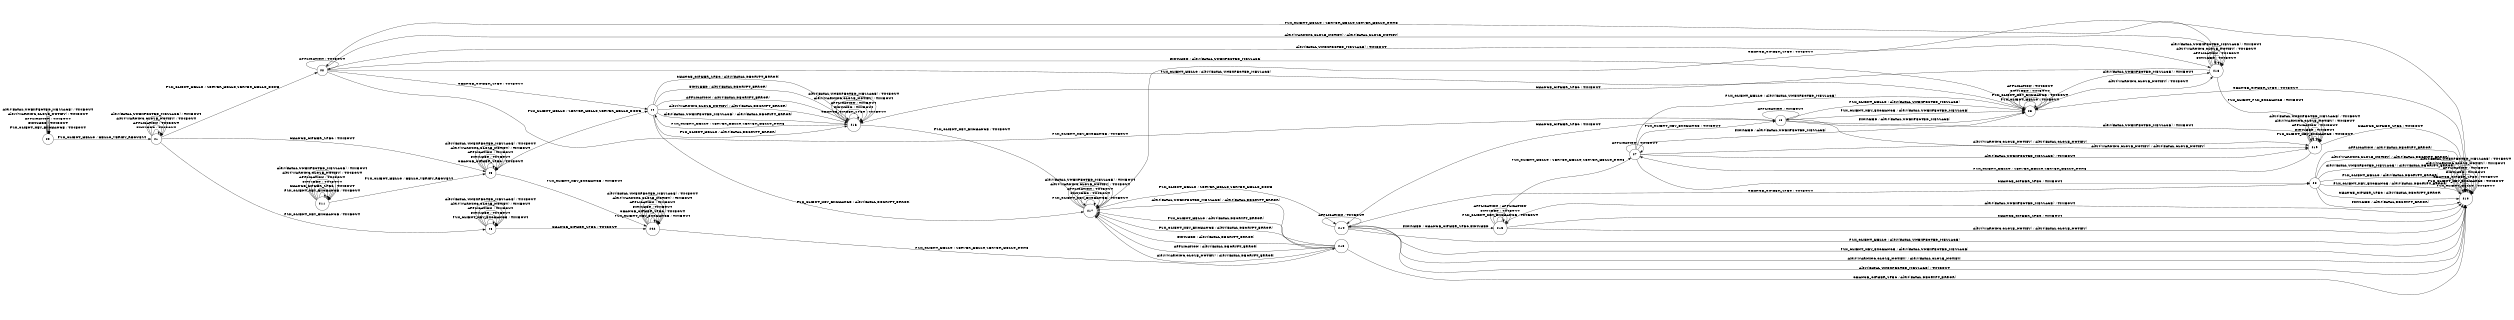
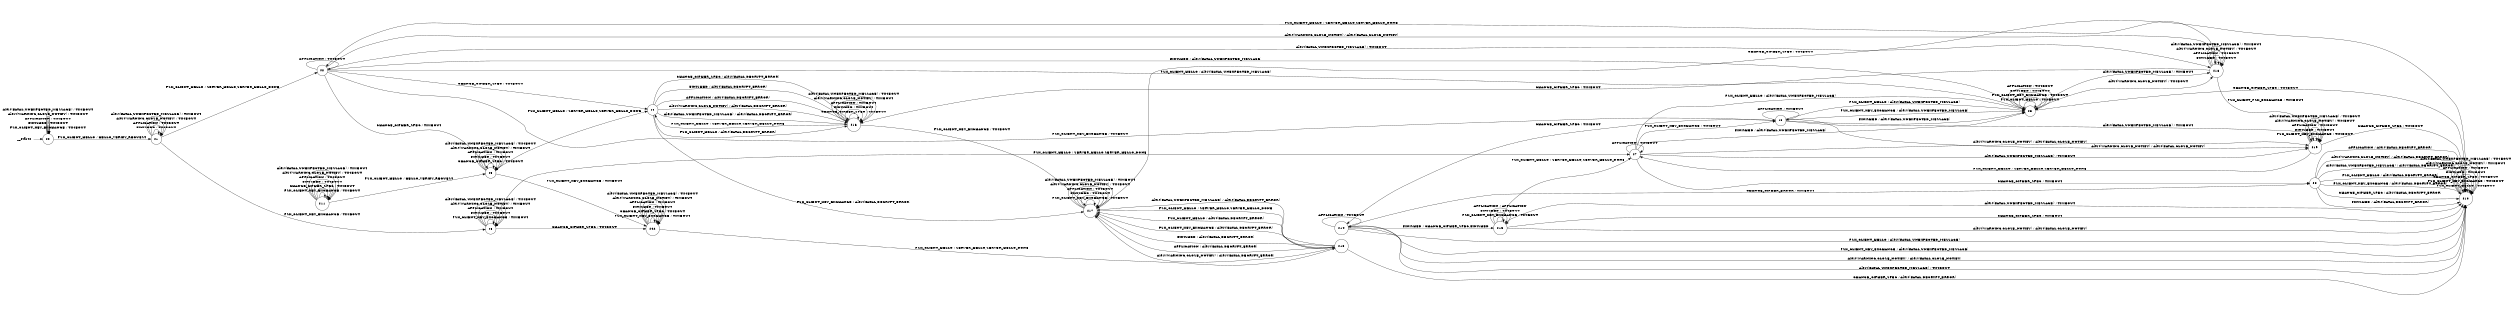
node "__start0": added
edge "s1" -> "s5": now "s2" -> "s5"
edge "s6" -> "s7": added, label "PSK_CLIENT_HELLO / SERVER_HELLO,SERVER_HELLO_DONE"
edge "s17" -> "s14": now "s17" -> "s13"
edge "s14" -> "s8": label "CHANGE_CIPHER_SPEC / TIMEOUT" -> "CHANGE_CIPHER_ERROR / TIMEOUT"
